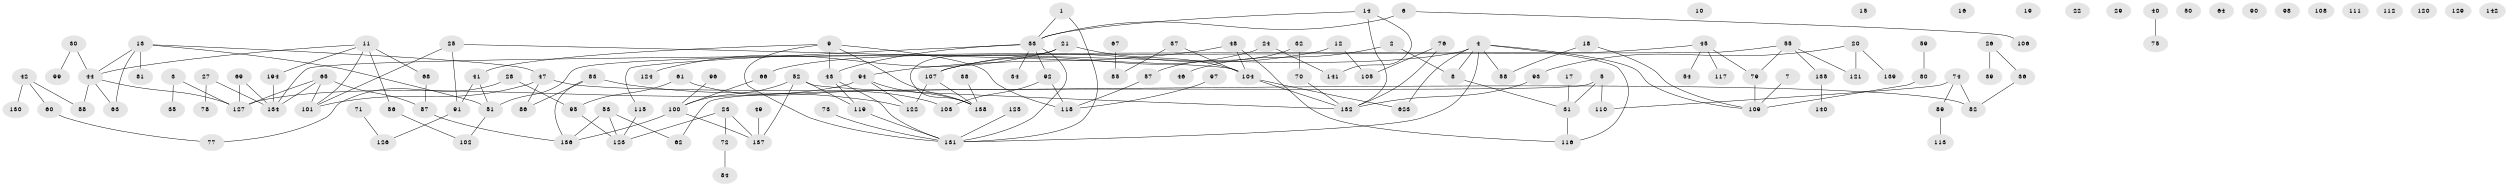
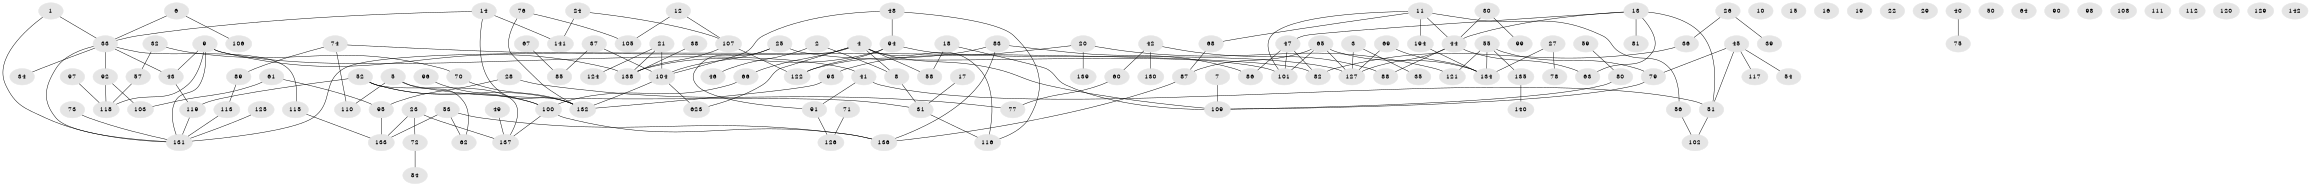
edge "43" -- "131": now "113" -- "131"
node "123": label "123" -> "133"
